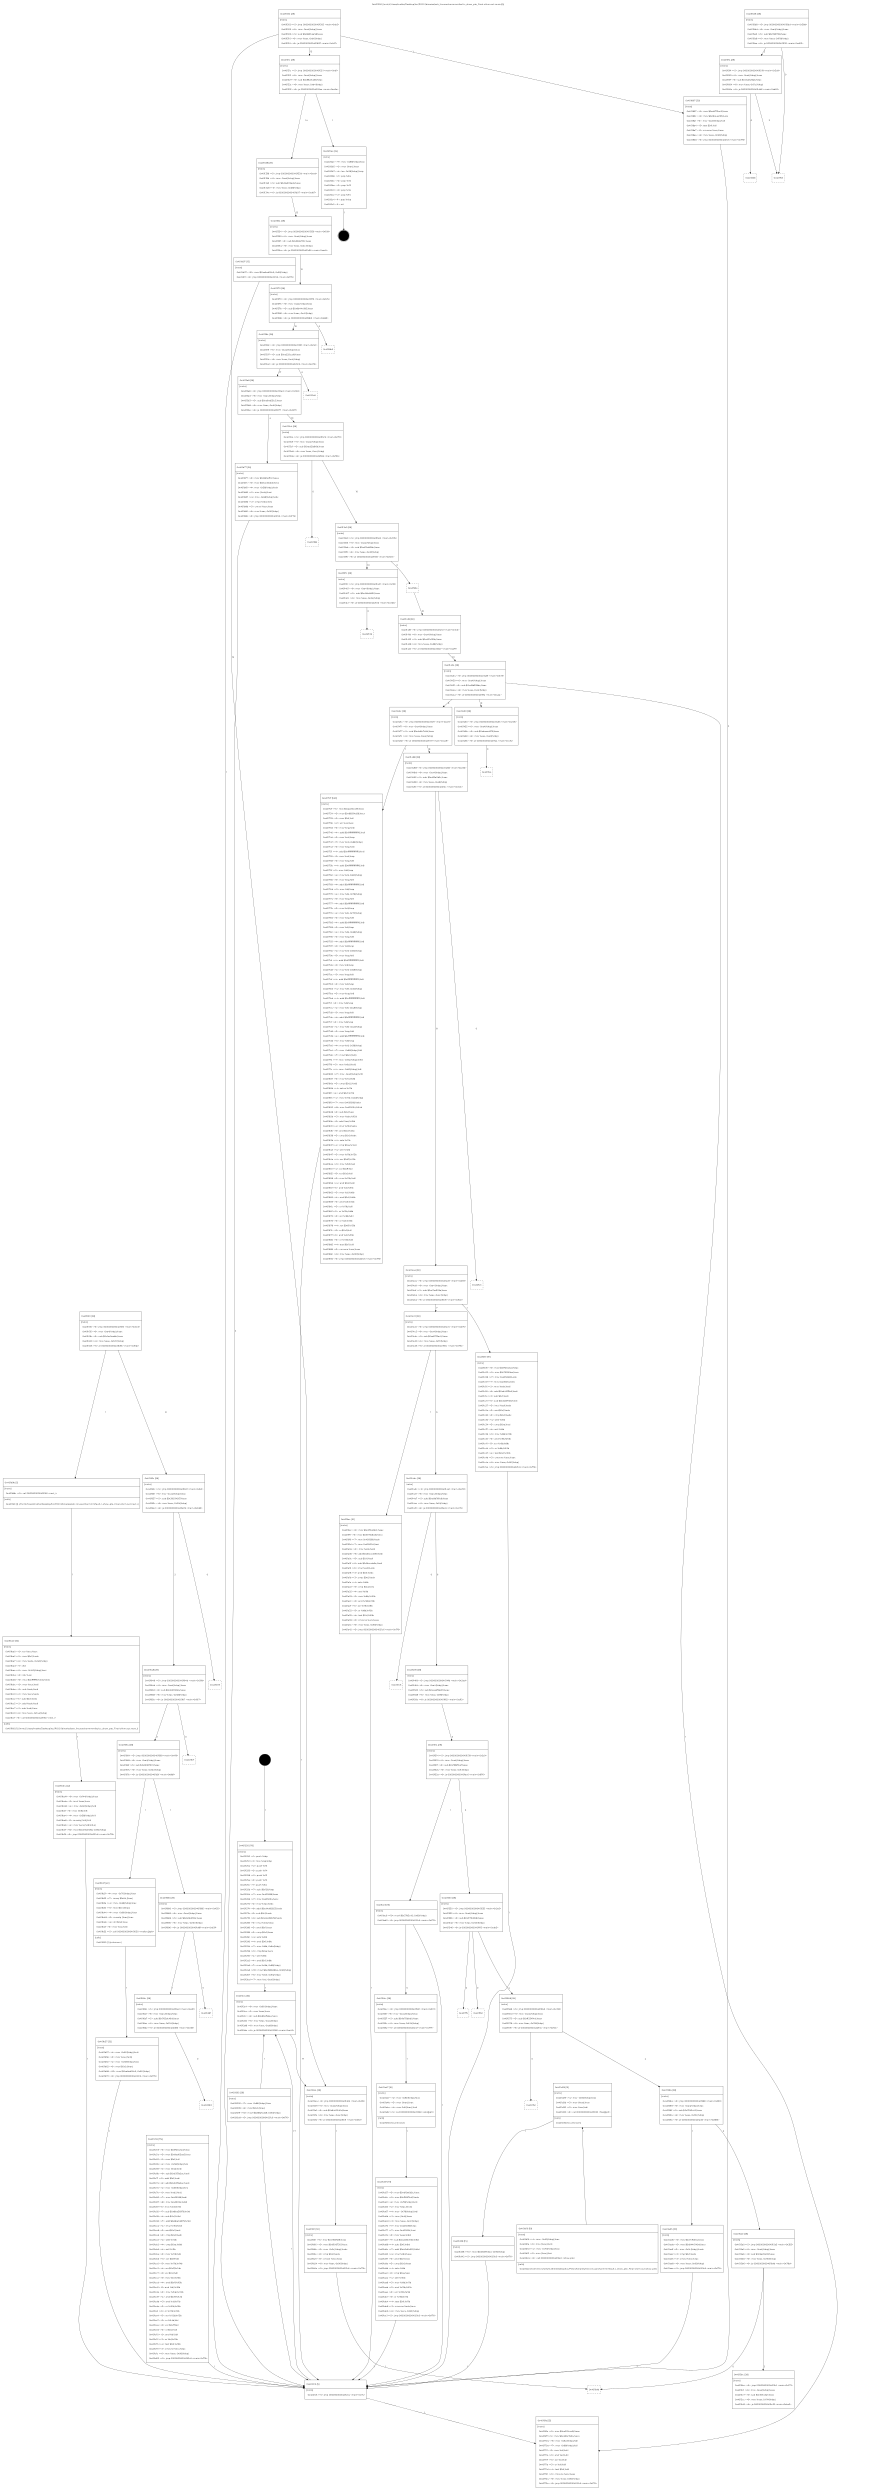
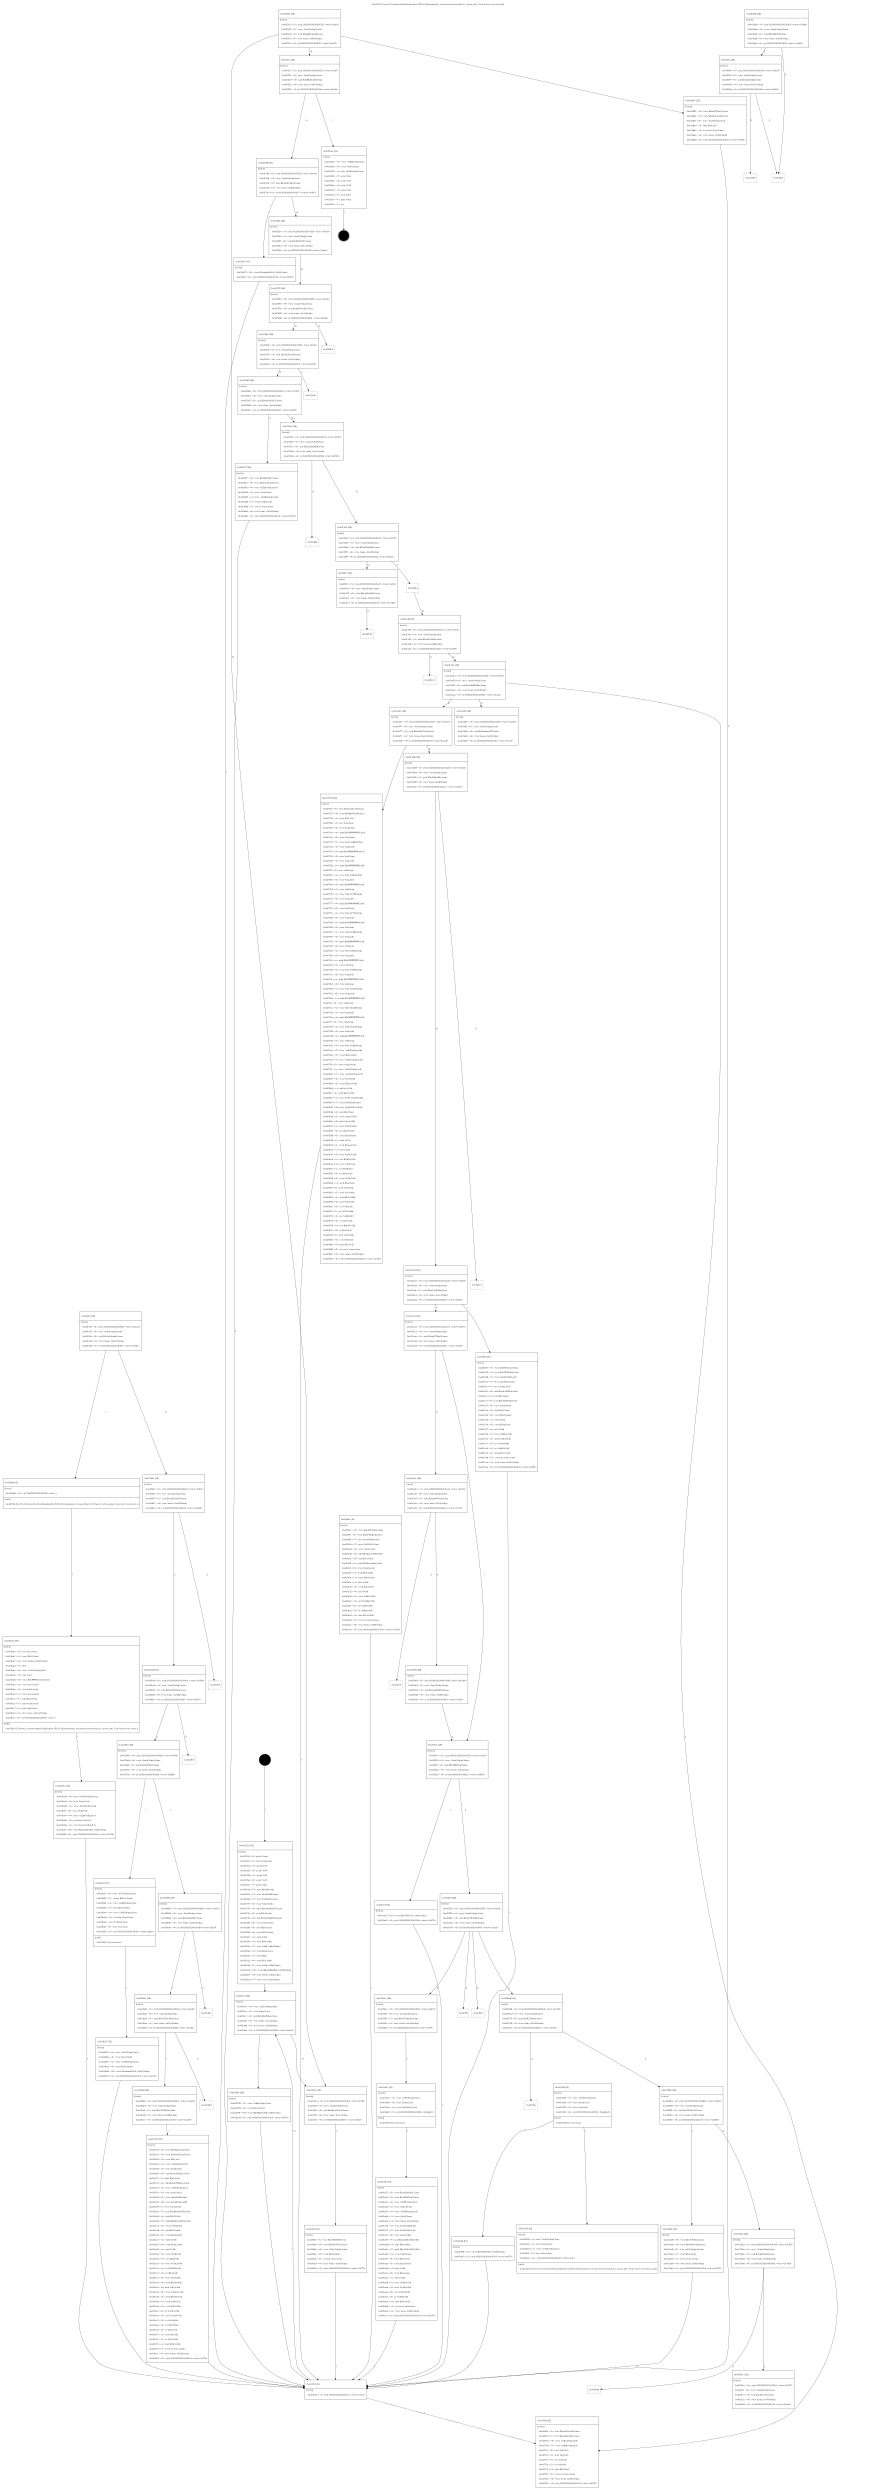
edge "0x401338 [28]" -> "0x401d07 [15]": added, label "1"
node "0x401d47": added
node "0x401f44": removed
edge "0x4014c0 [28]" -> "0x4019ec [91]": now "0x4014c0 [28]" -> "0x401514 [28]"
edge "0x401ac6 [15]" -> "0x40154c [28]": now "0x401530 [28]" -> "0x40154c [28]"
edge "0x402092 [28]" -> "0x4012c4 [32]": reversed
node "0x4016b8 [28]": added
edge "0x401d16 [19]" -> "0x401d29 [15]": reversed
edge "0x401b11 [30]" -> "0x4019dd": now "0x401b11 [30]" -> "0x4021c6 [5]"
